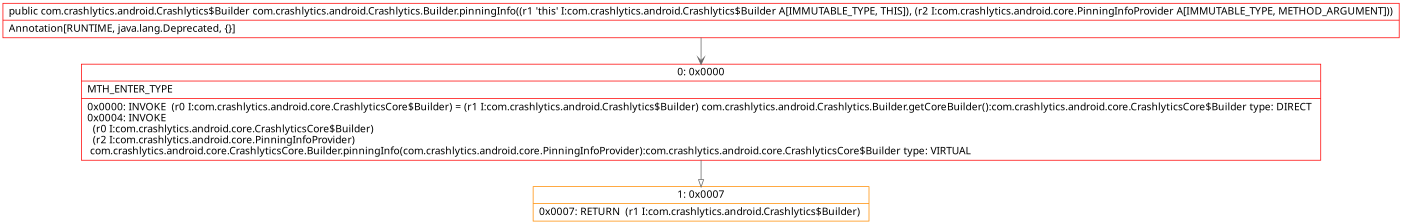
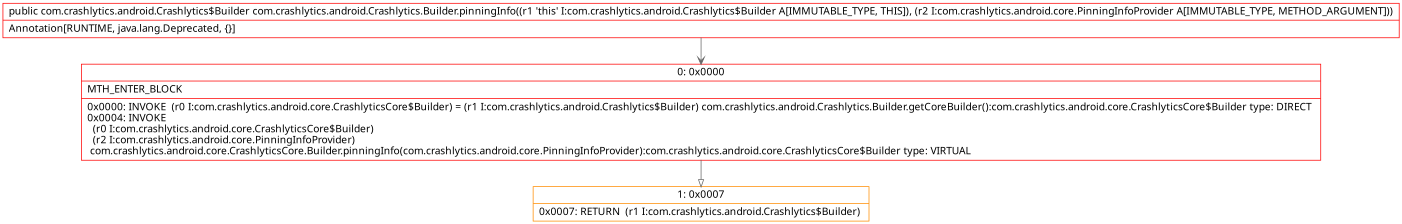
node "0: 0x0000": text "MTH_ENTER_TYPE" -> "MTH_ENTER_BLOCK"
